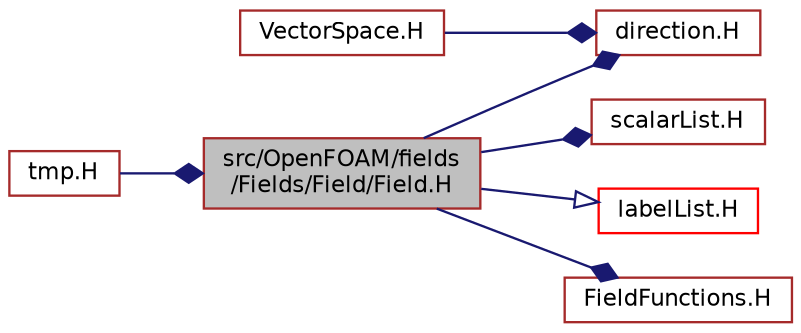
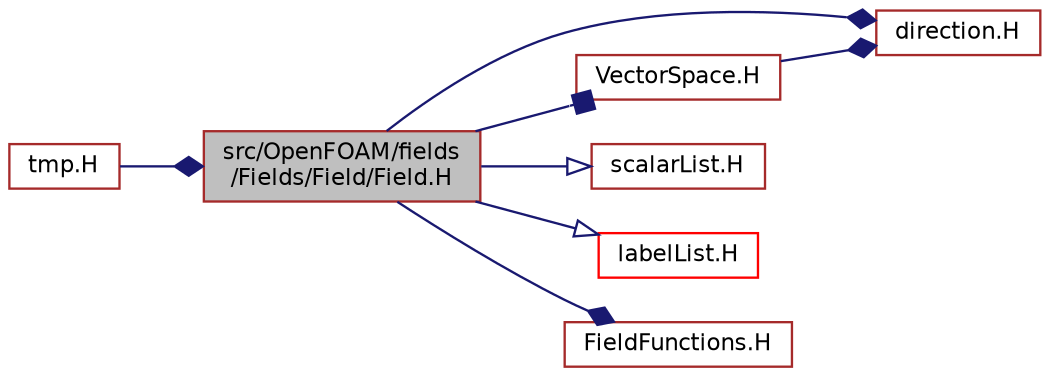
edge "src/OpenFOAM/fields /Fields/Field/Field.H" -> "VectorSpace.H": added
edge "src/OpenFOAM/fields /Fields/Field/Field.H" -> "scalarList.H": arrowhead diamond -> onormal
